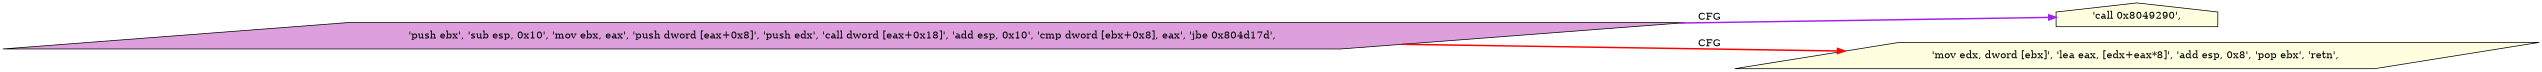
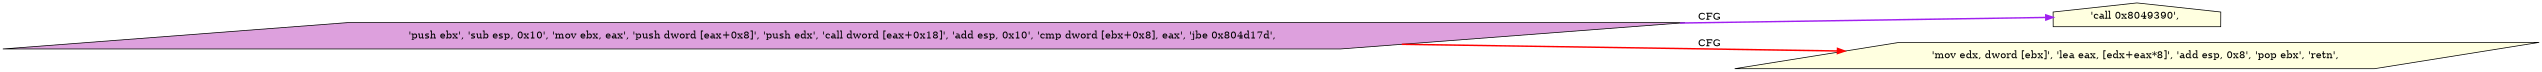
node "'call 0x8049290',": label "'call 0x8049290'," -> "'call 0x8049390',"
